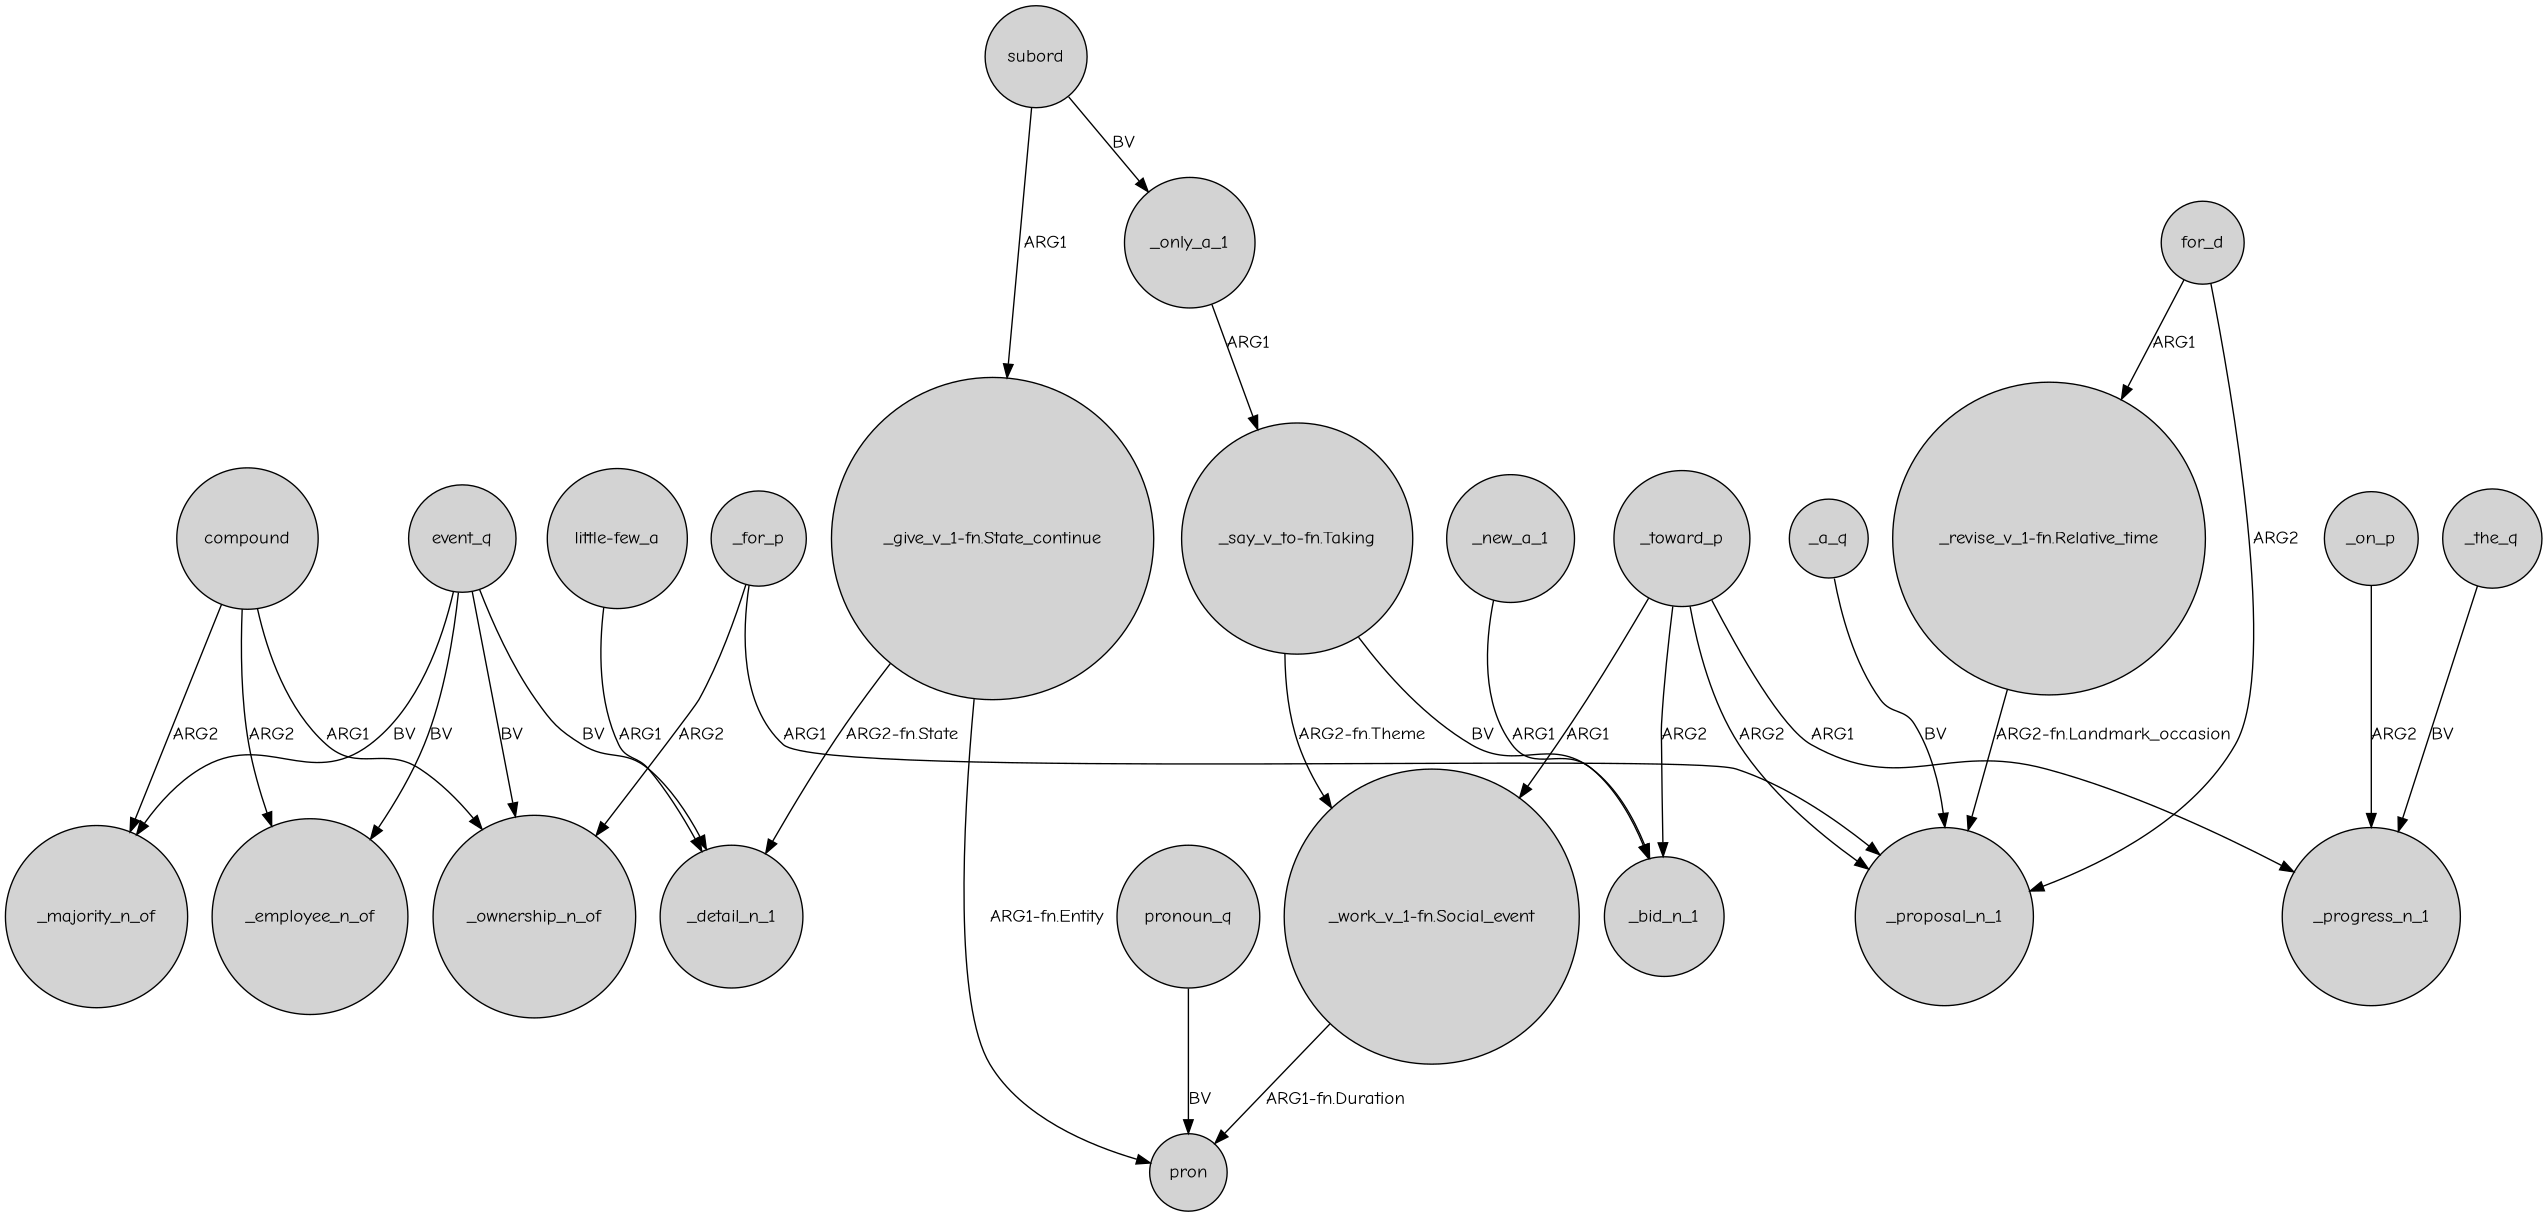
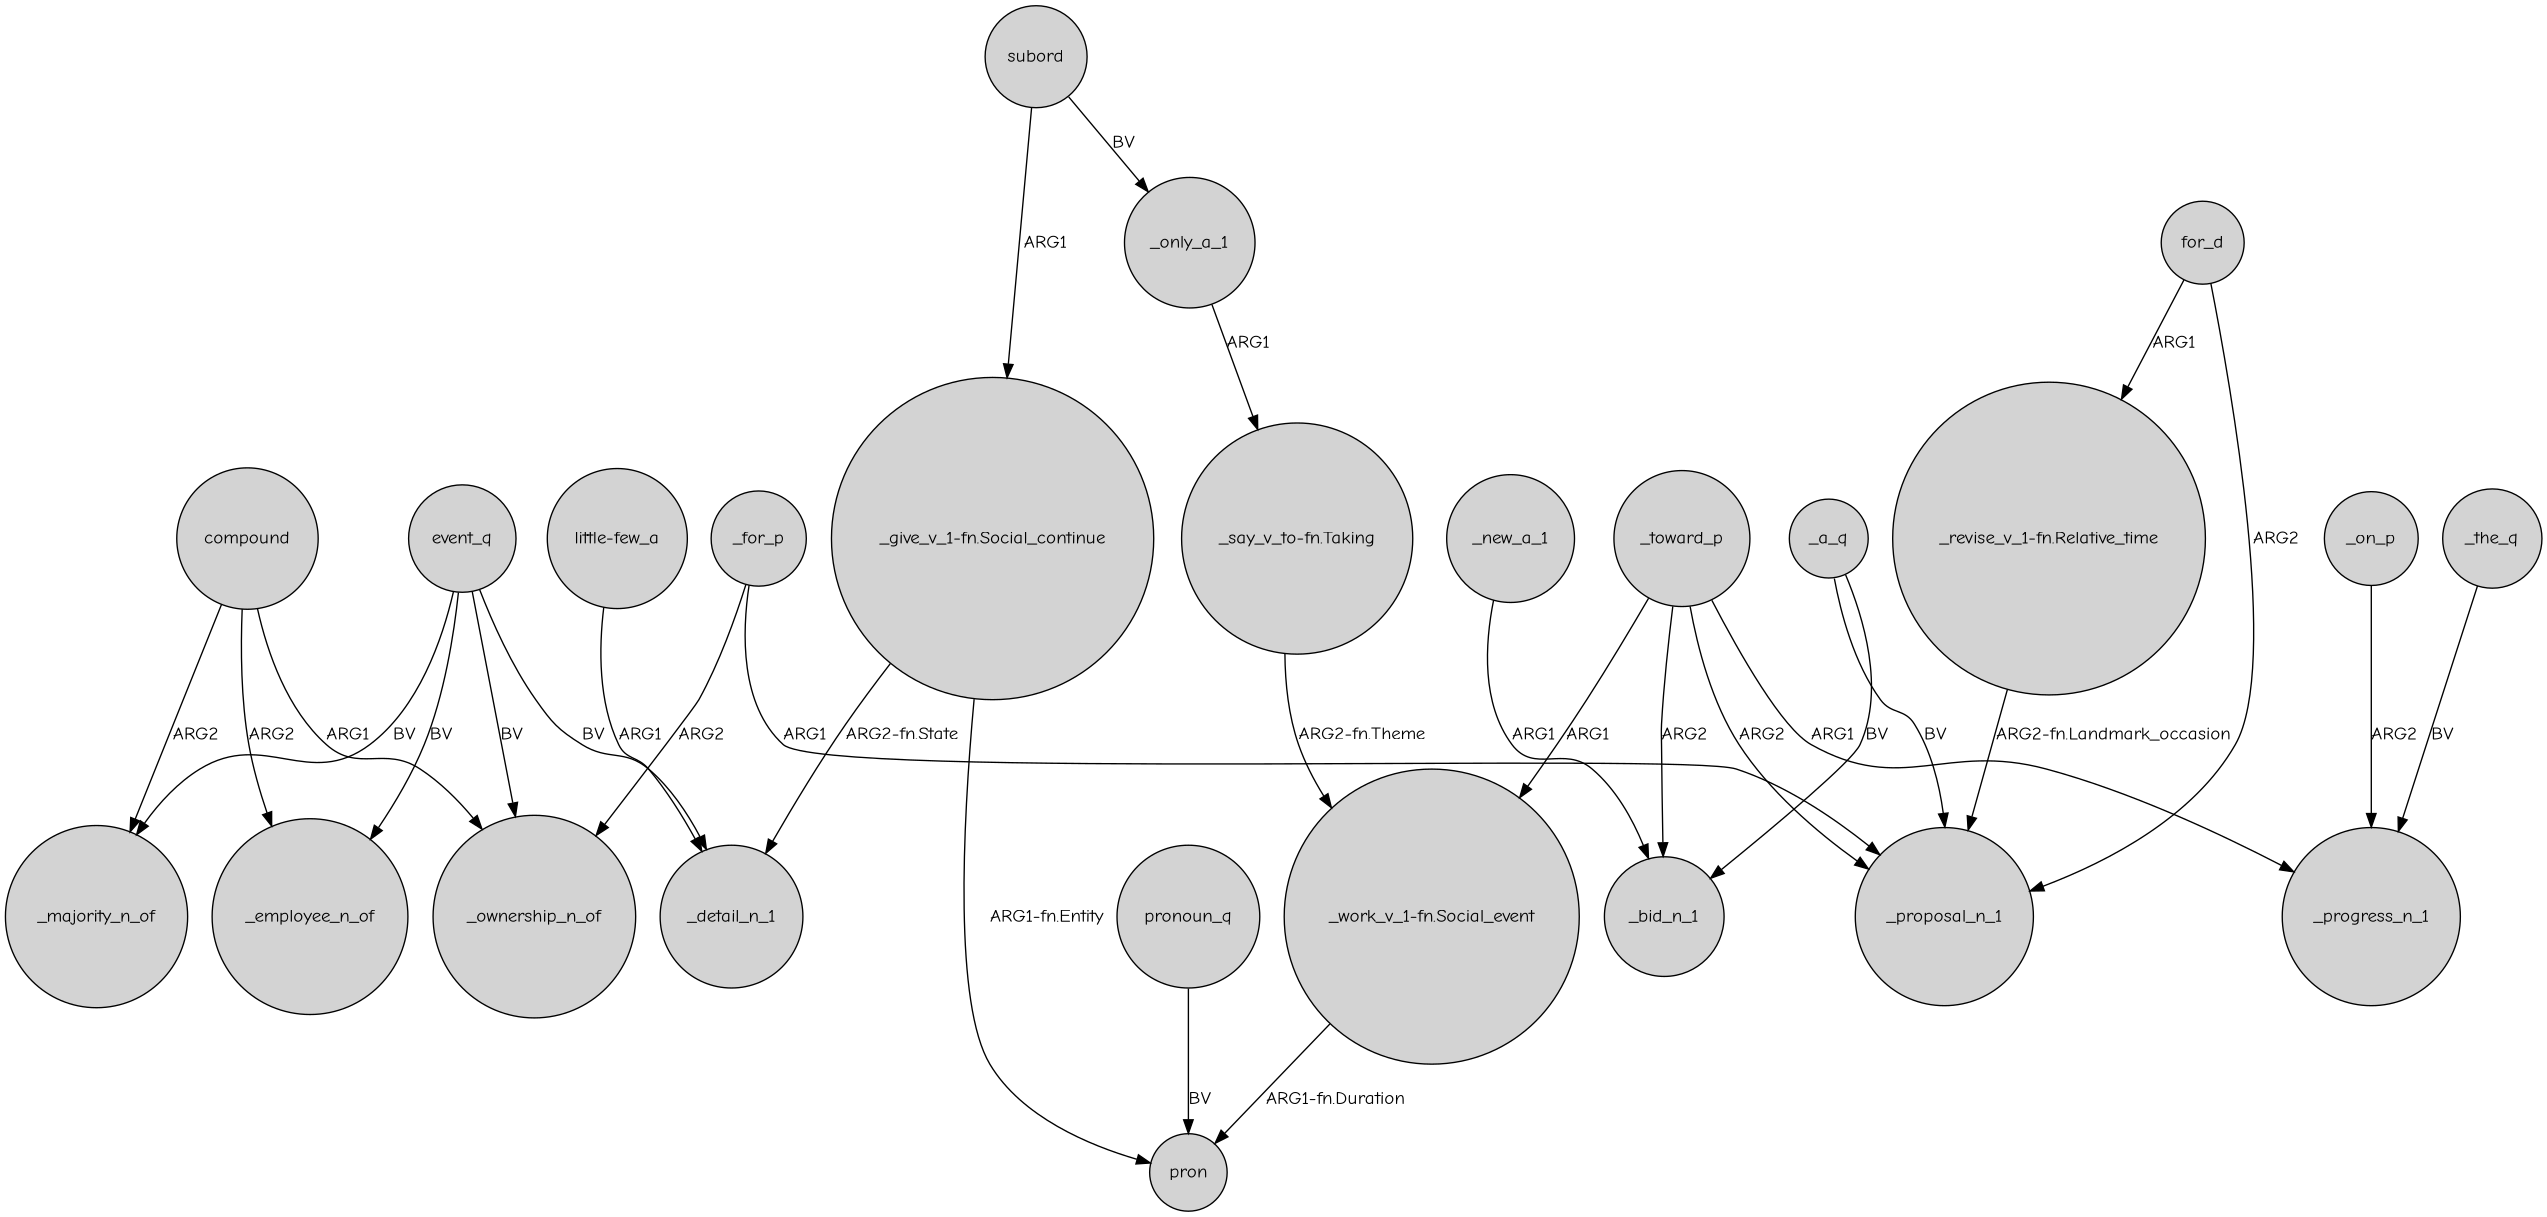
node "_give_v_1-fn.State_continue": label "_give_v_1-fn.State_continue" -> "_give_v_1-fn.Social_continue"
edge "_say_v_to-fn.Taking" -> "_bid_n_1": now "_a_q" -> "_bid_n_1"
